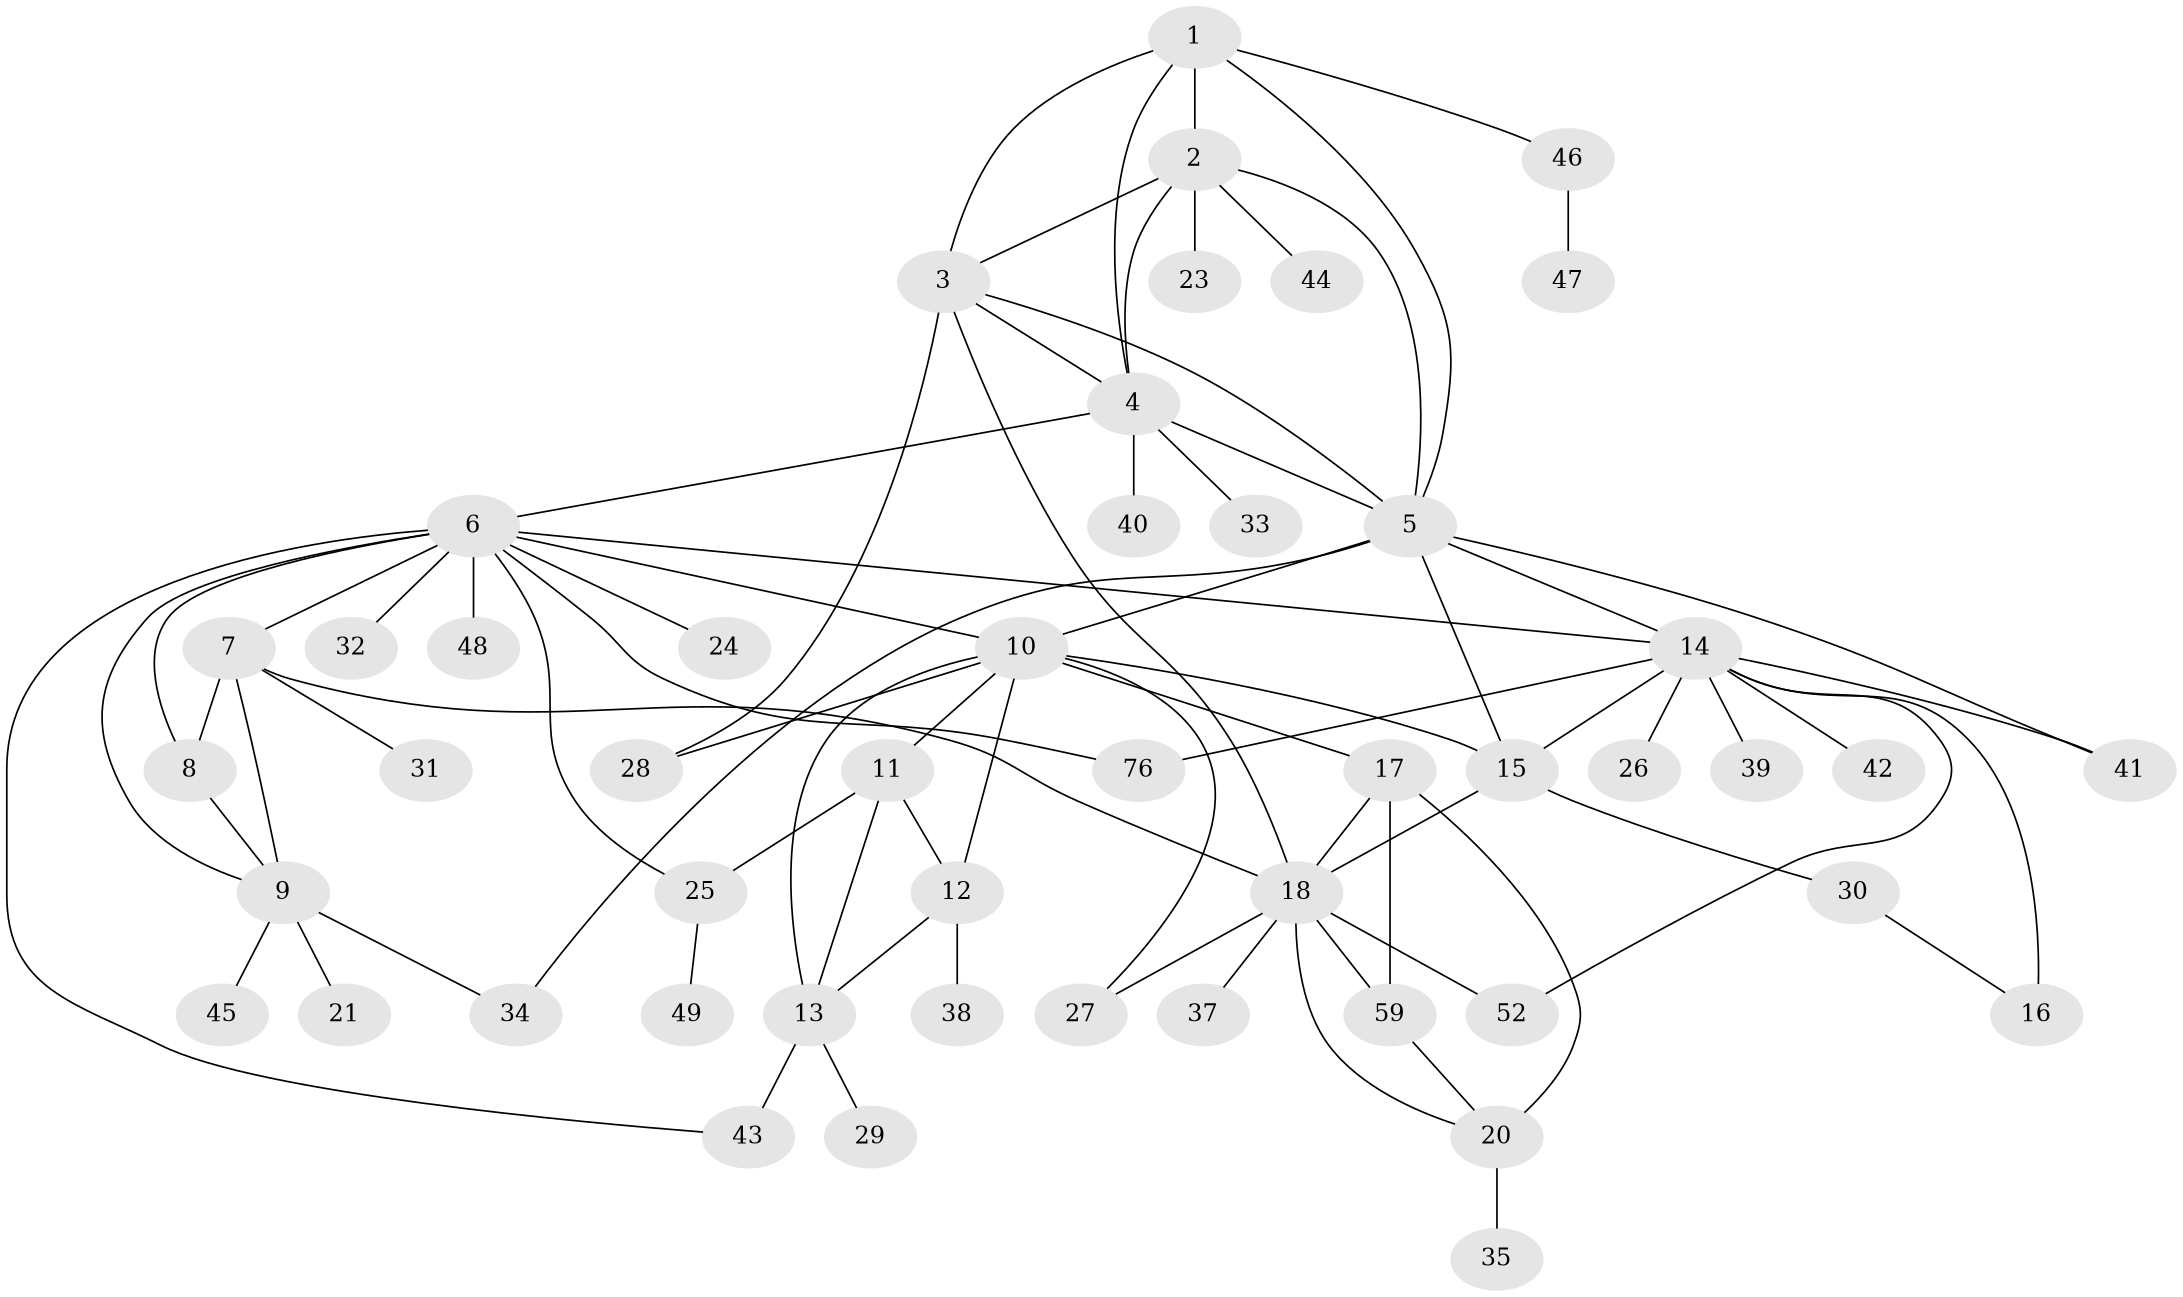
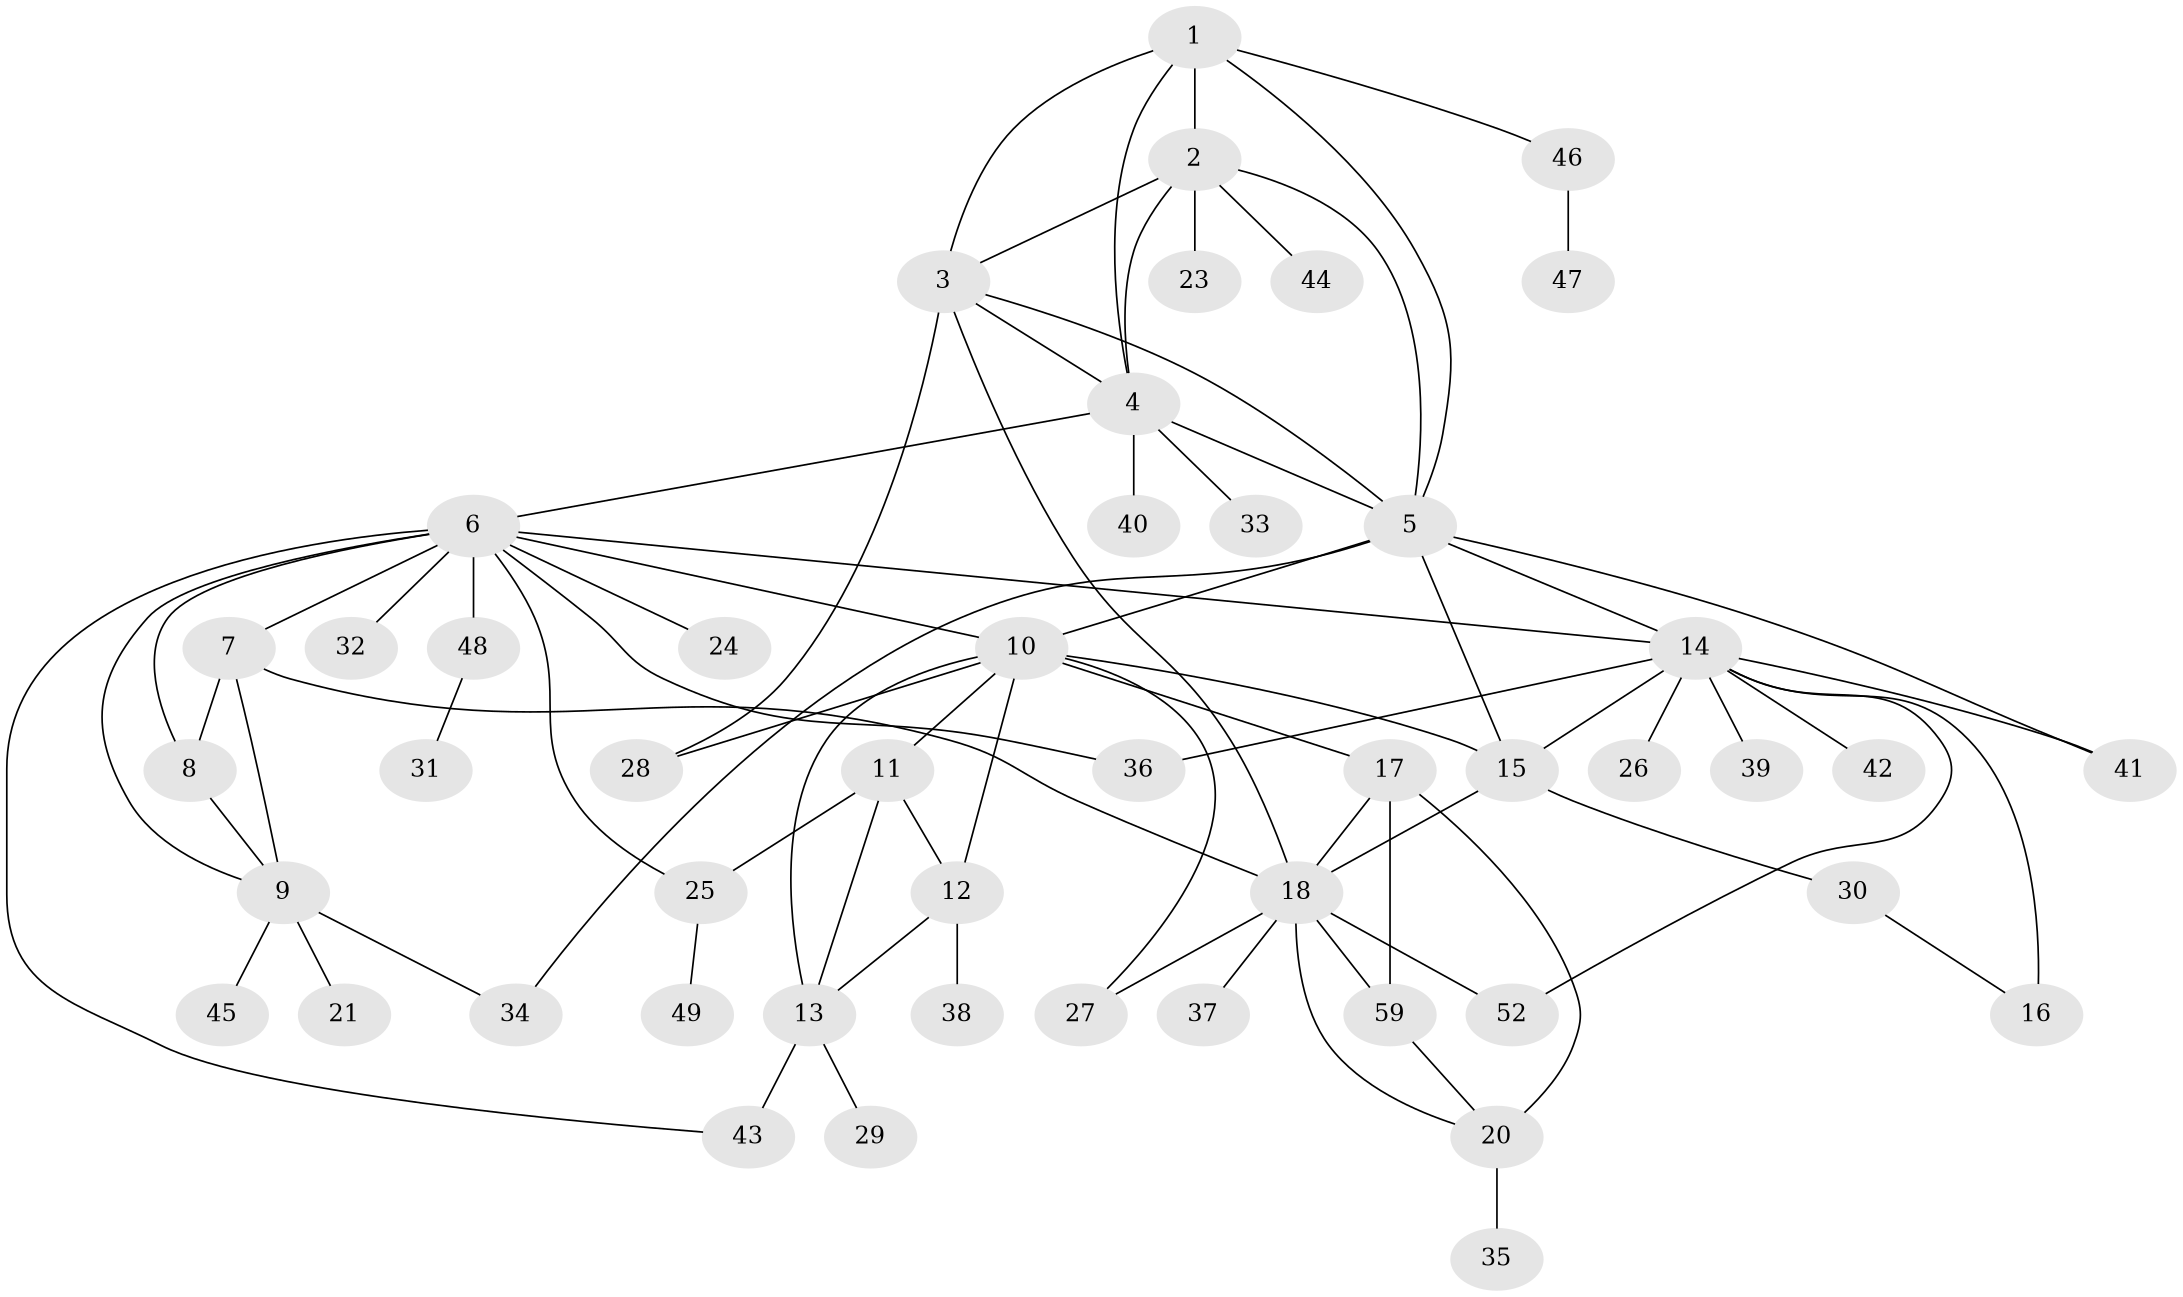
edge "7" -- "31": now "48" -- "31"
node "76": label "76" -> "36"
